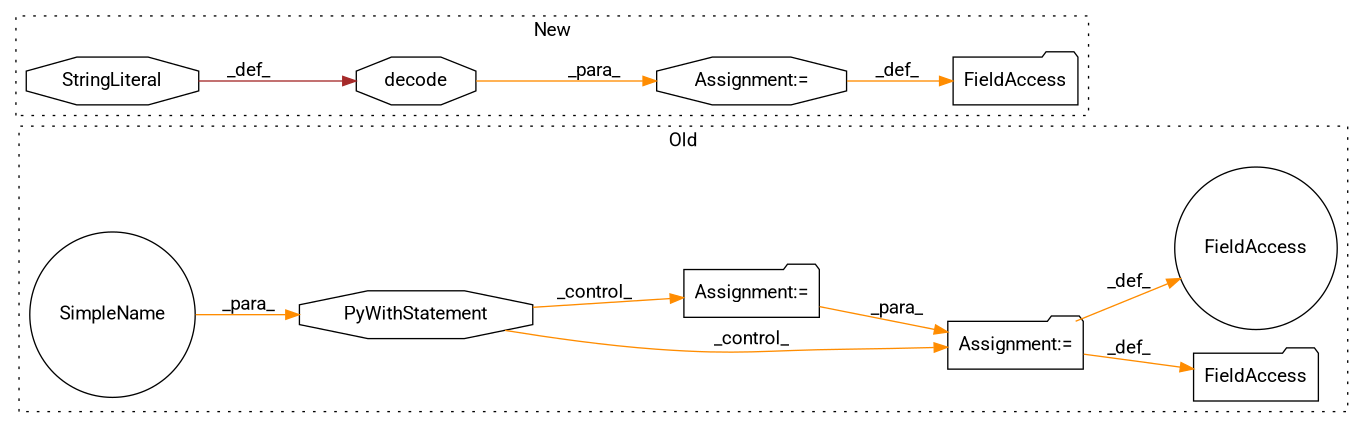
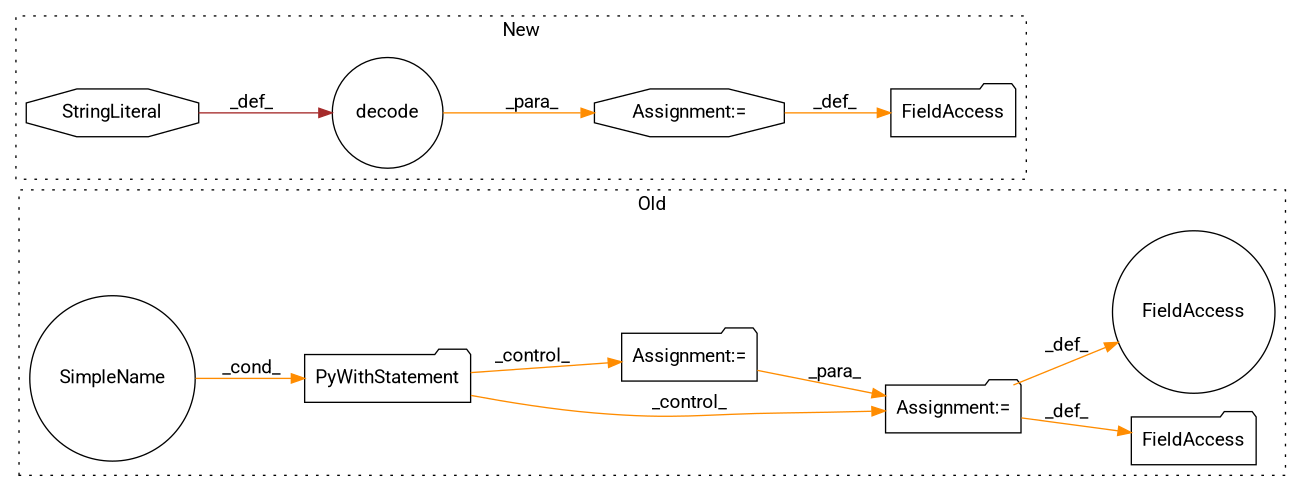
node "decode": shape octagon -> circle
edge "SimpleName" -> "PyWithStatement": label "_para_" -> "_cond_"
node "PyWithStatement": shape octagon -> folder
